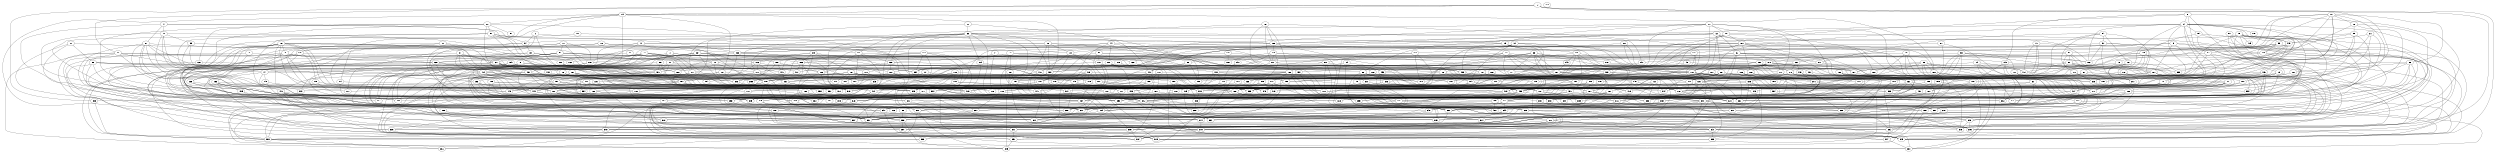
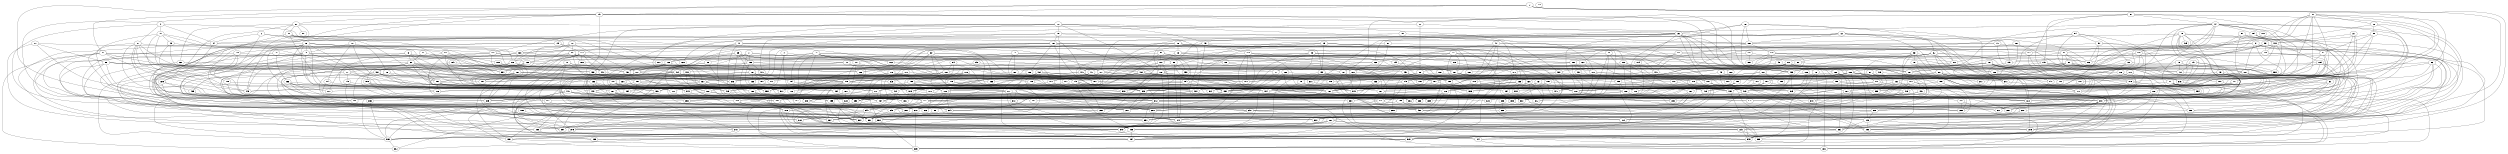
node "73": added
node "389": added
